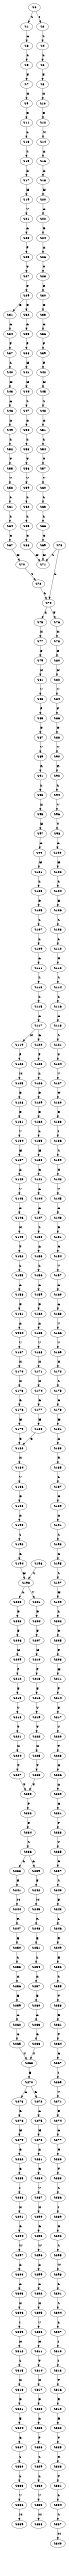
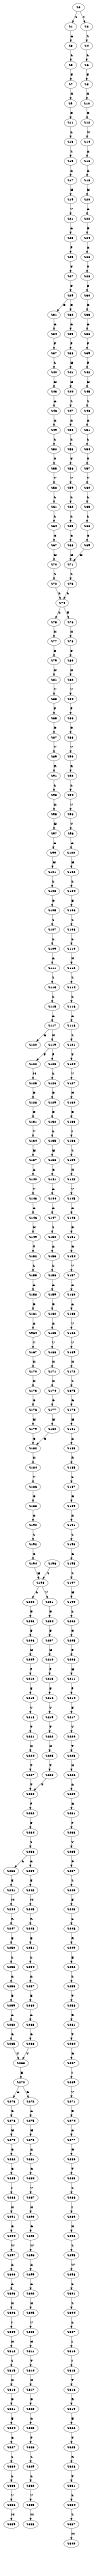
edge "S73" -> "S71": reversed
edge "S120" -> "S123": now "S119" -> "S123"
node "S175": label "S175" -> "S675"
